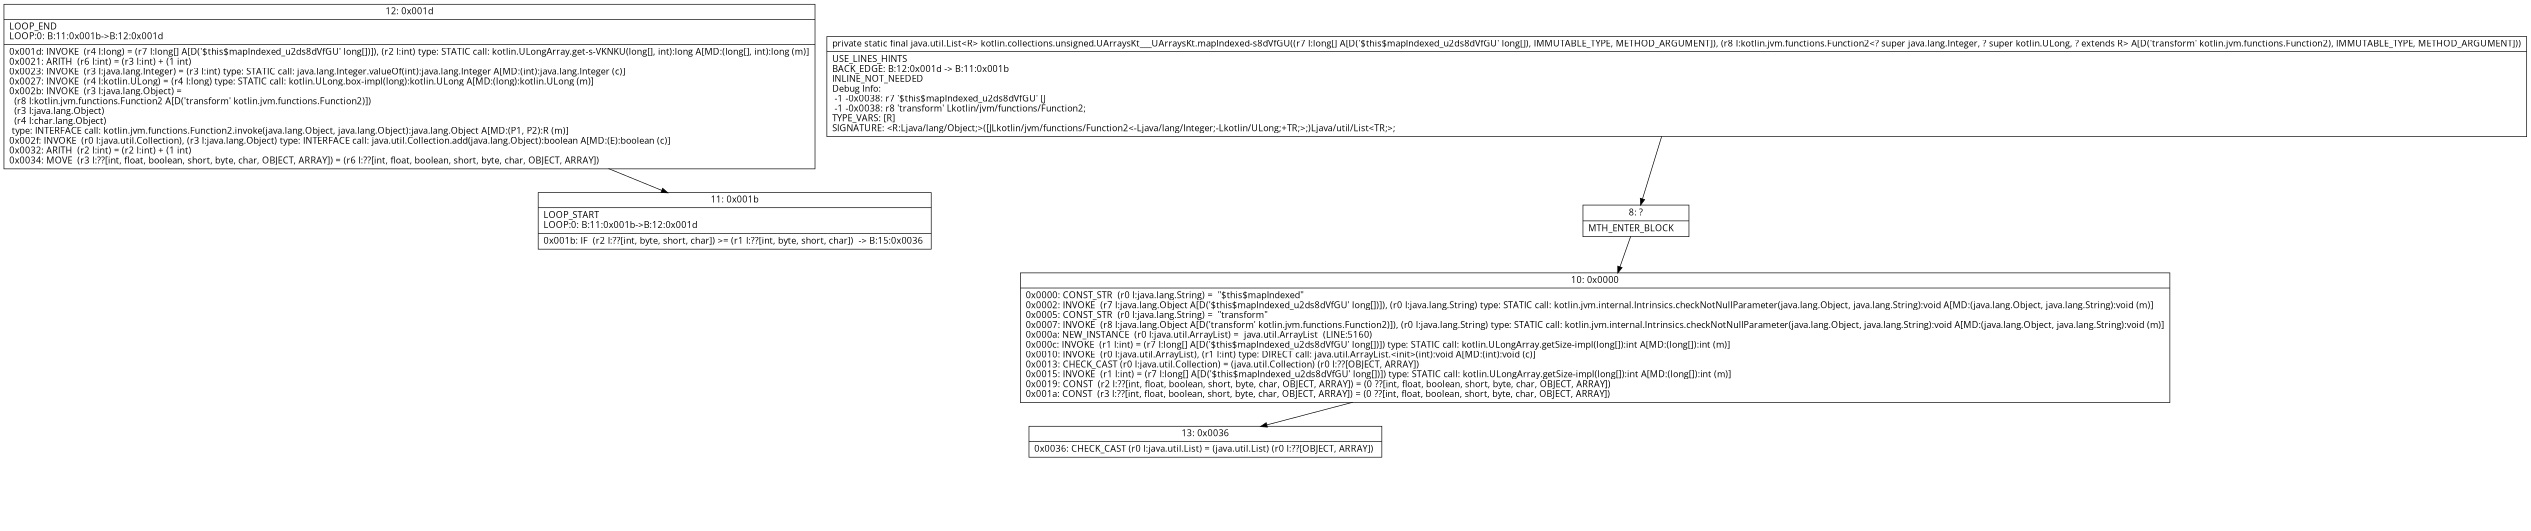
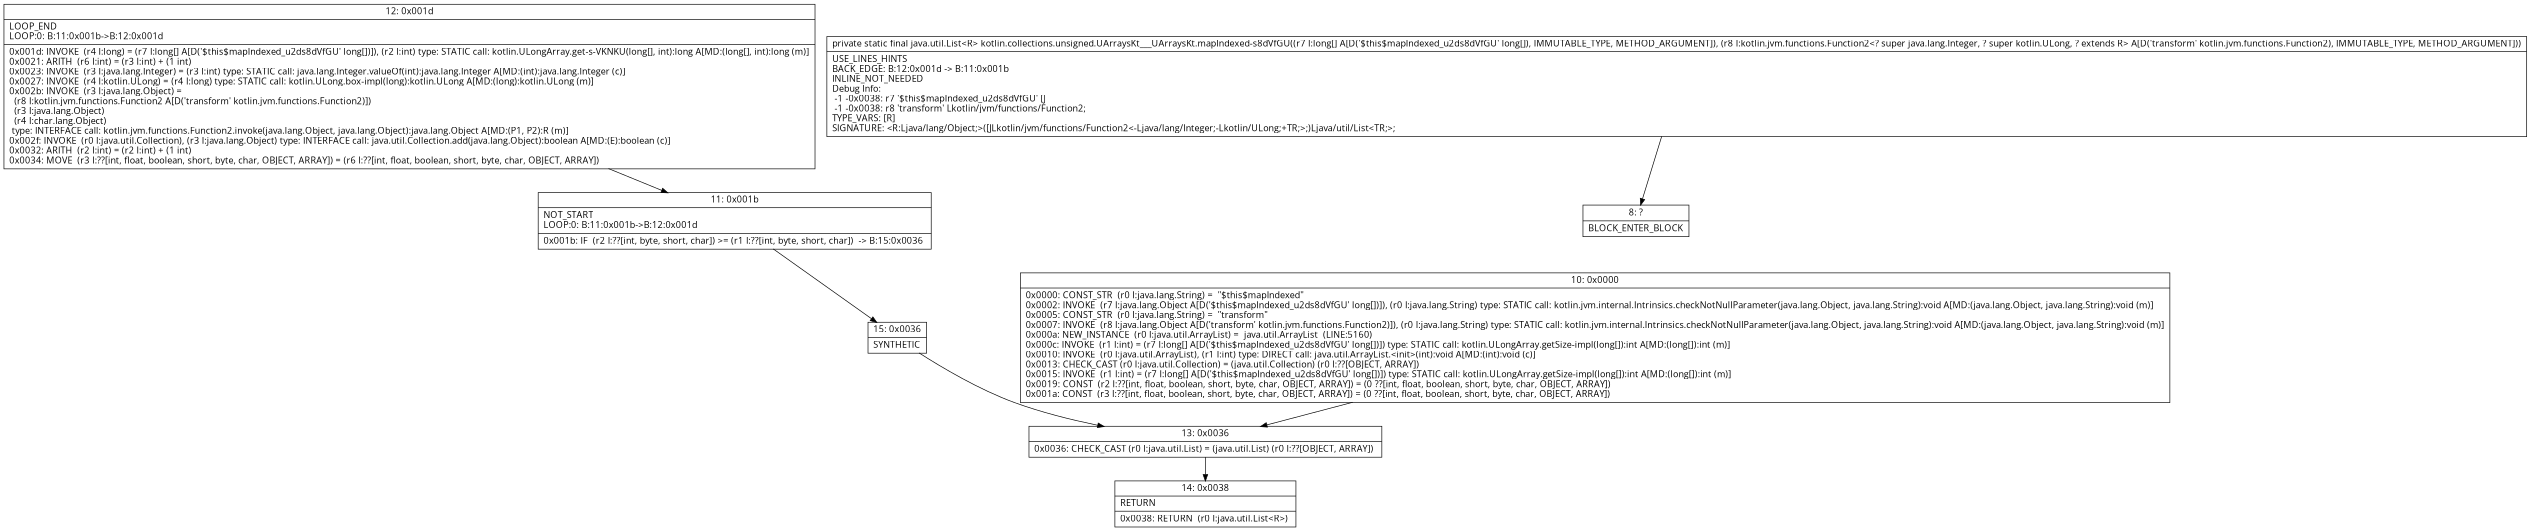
node "11: 0x001b": text "LOOP_START" -> "NOT_START"
node "8: ?": text "MTH_ENTER_BLOCK" -> "BLOCK_ENTER_BLOCK"
edge "8: ?" -> "10: 0x0000": removed
node "15: 0x0036": added
node "14: 0x0038": added
